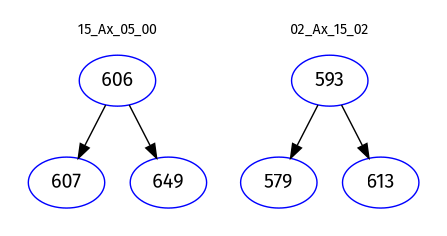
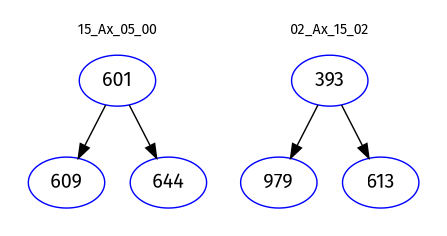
node "606": label "606" -> "601"
node "593": label "593" -> "393"
node "607": label "607" -> "609"
node "649": label "649" -> "644"
node "579": label "579" -> "979"
